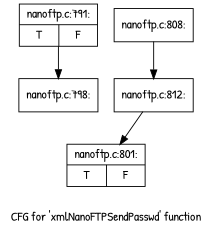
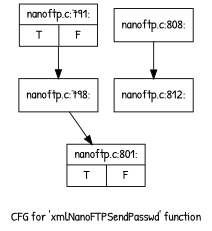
edge "nanoftp.c:812:" -> "nanoftp.c:801:": now "nanoftp.c:798:" -> "nanoftp.c:801:"
